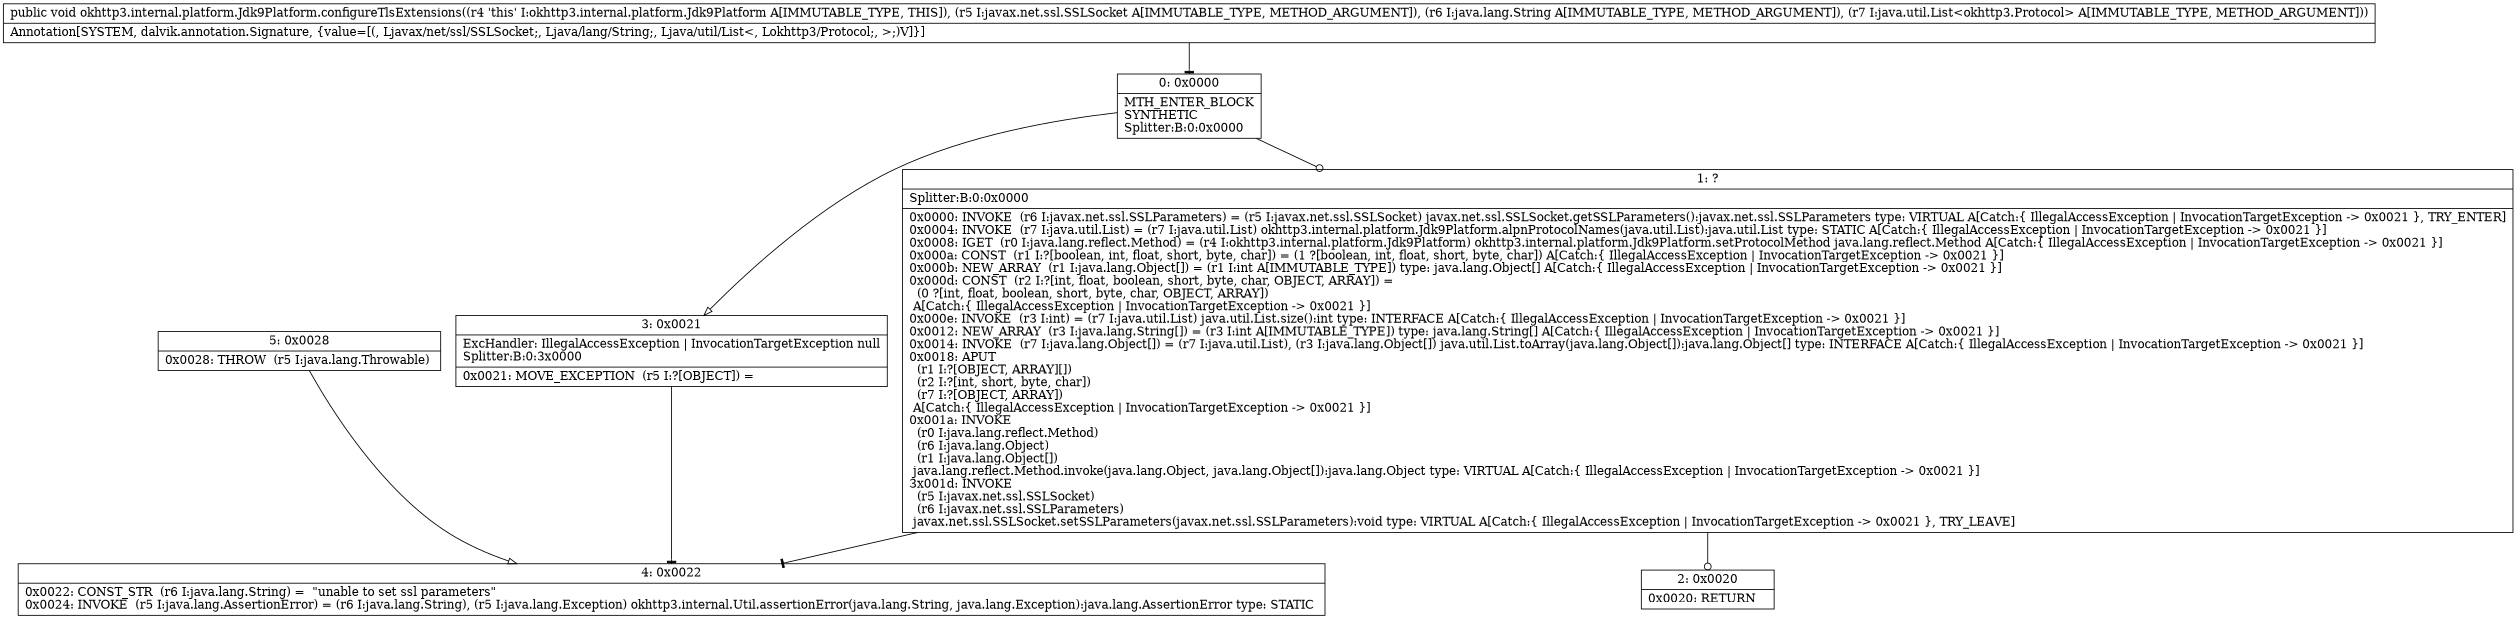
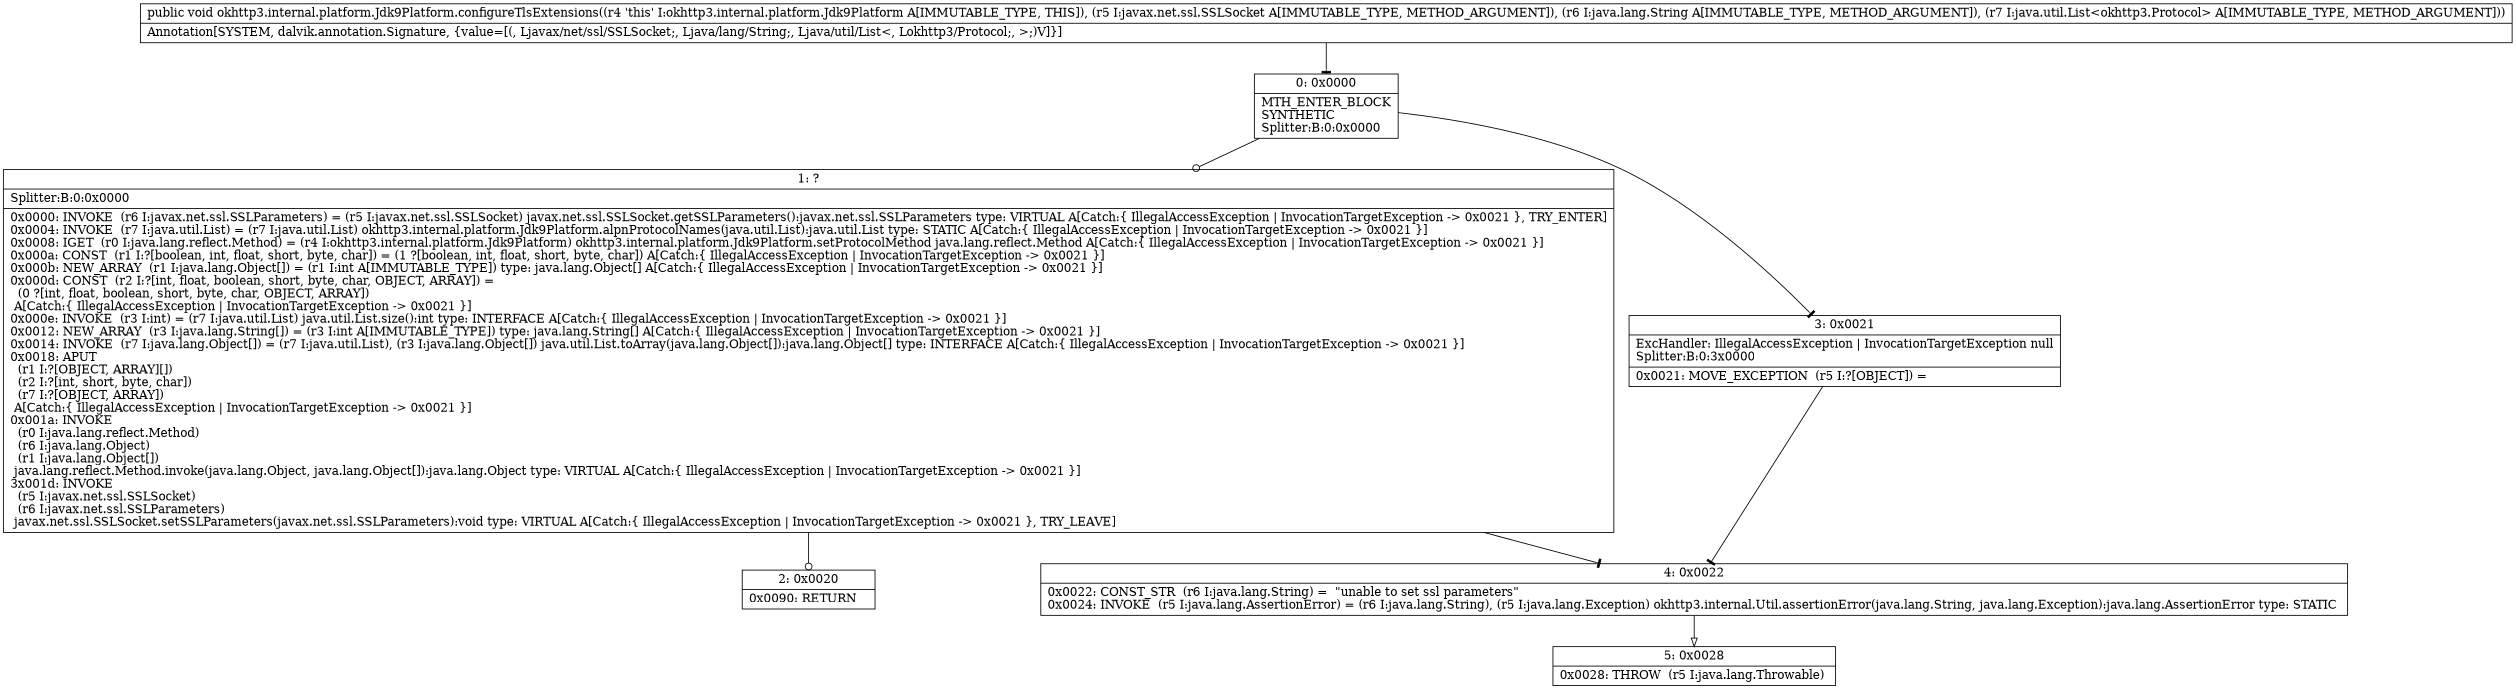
edge "0: 0x0000" -> "3: 0x0021": arrowhead onormal -> tee
edge "5: 0x0028" -> "4: 0x0022": reversed
node "2: 0x0020": text "0x0020: RETURN" -> "0x0090: RETURN"
